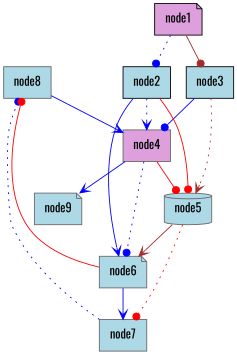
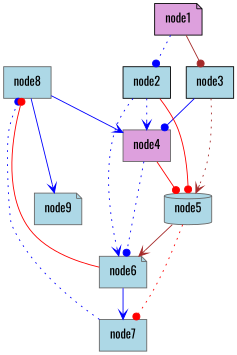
edge "node2" -> "node6": style solid -> dotted
edge "node4" -> "node9": now "node8" -> "node9"
